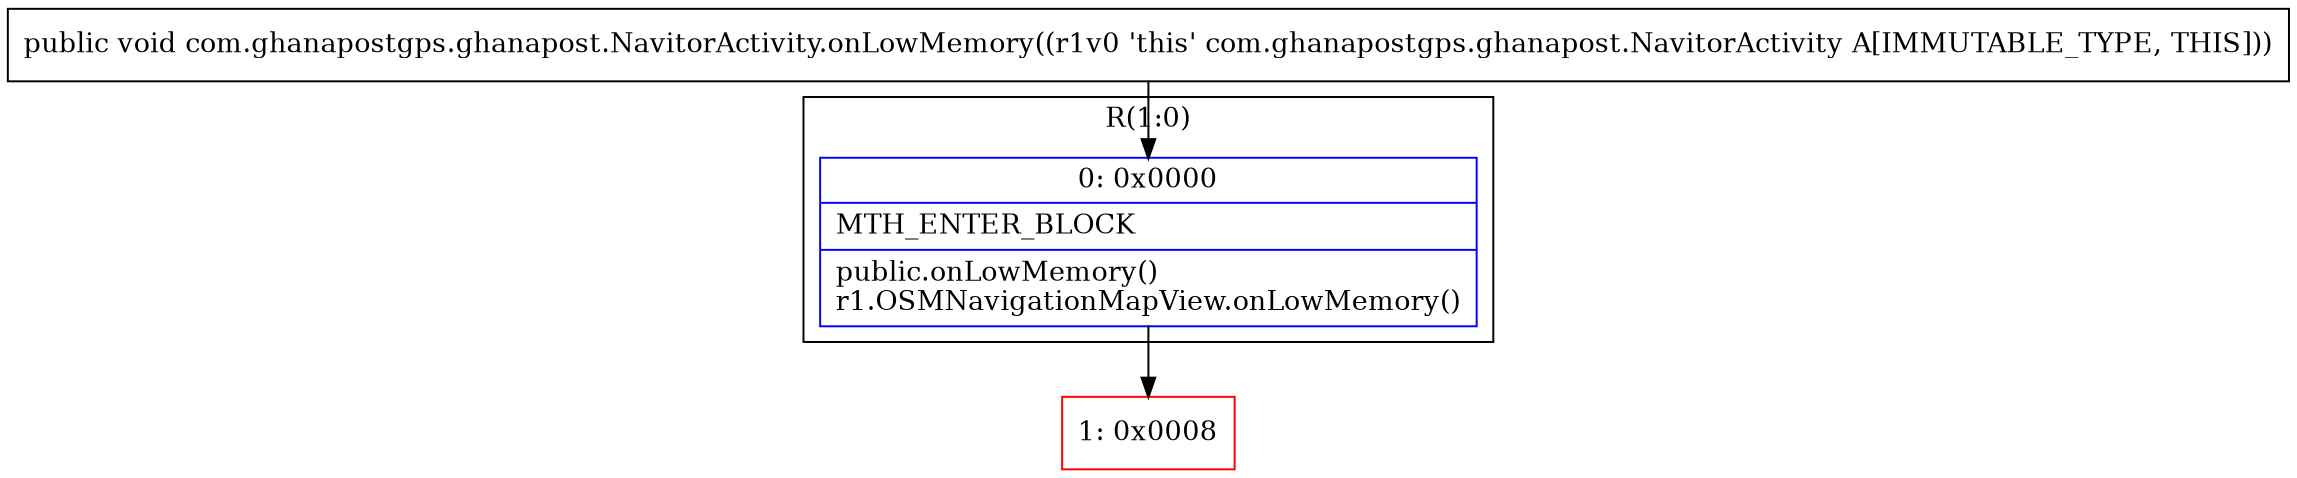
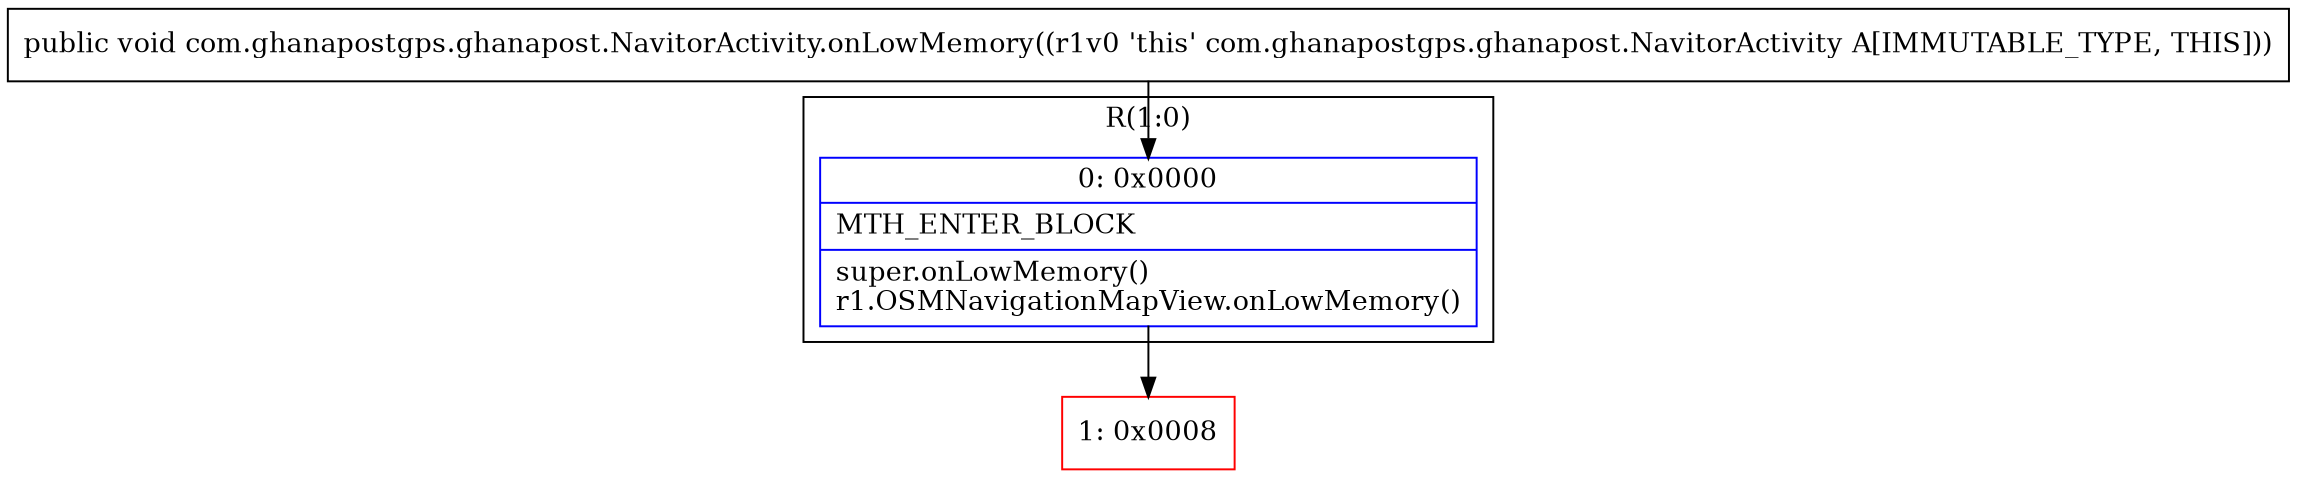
node "0: 0x0000": text "public.onLowMemory()" -> "super.onLowMemory()"
